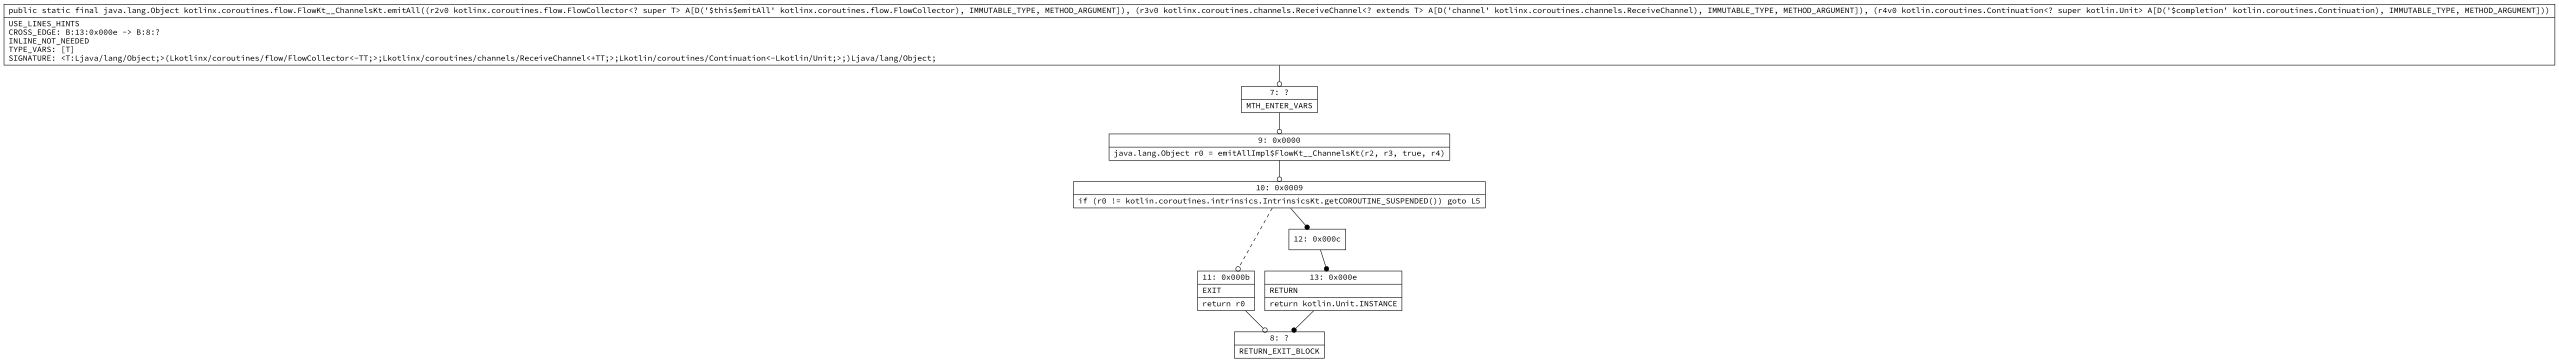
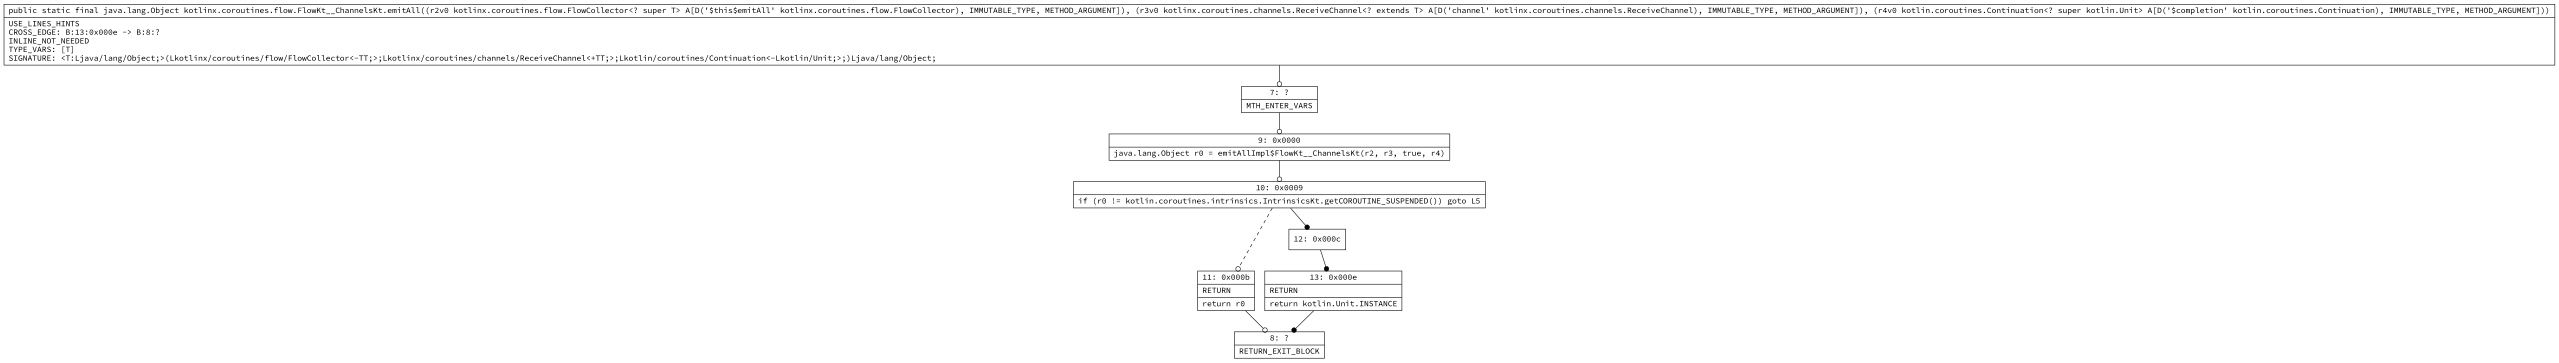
node "11: 0x000b": text "EXIT" -> "RETURN"
